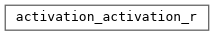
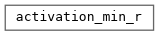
node "activation_activation_r": label "activation_activation_r" -> "activation_min_r"
